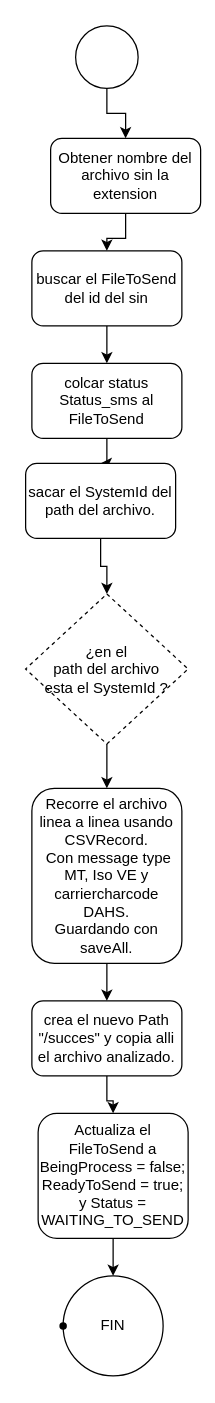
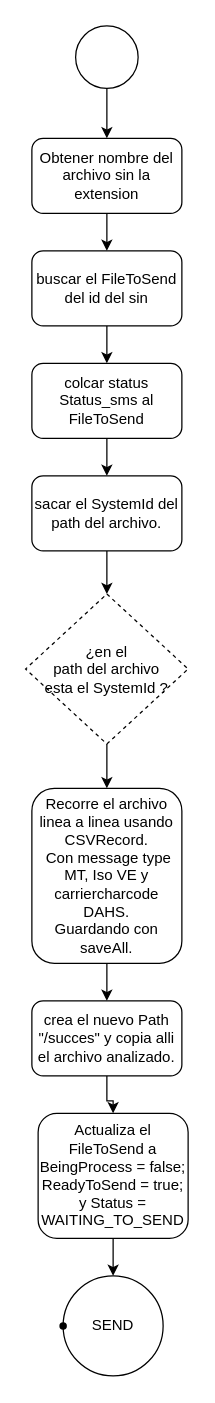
node "Obtener nombre del archivo sin la extension": moved (126, 176) -> (107, 176)
node "sacar el SystemId del path del archivo.": moved (101, 501) -> (107, 513)
node "FIN": label "FIN" -> "SEND"
